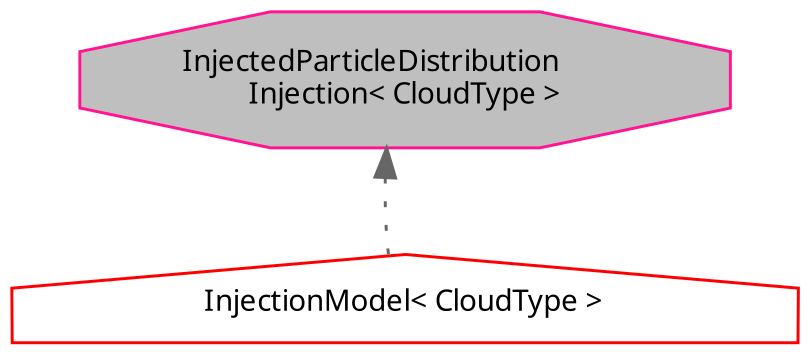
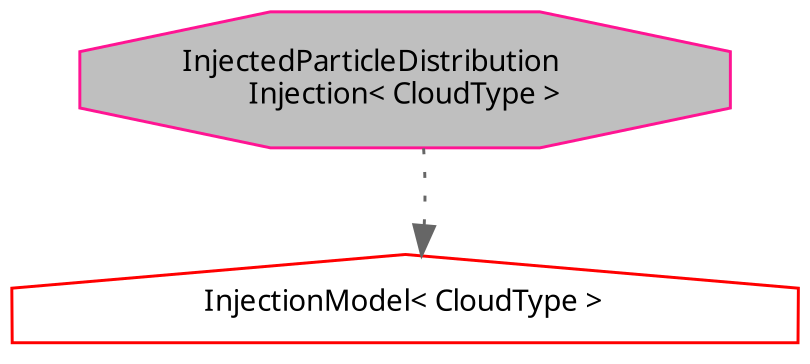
edge "InjectionModel< CloudType >" -> "InjectedParticleDistribution Injection< CloudType >": reversed
